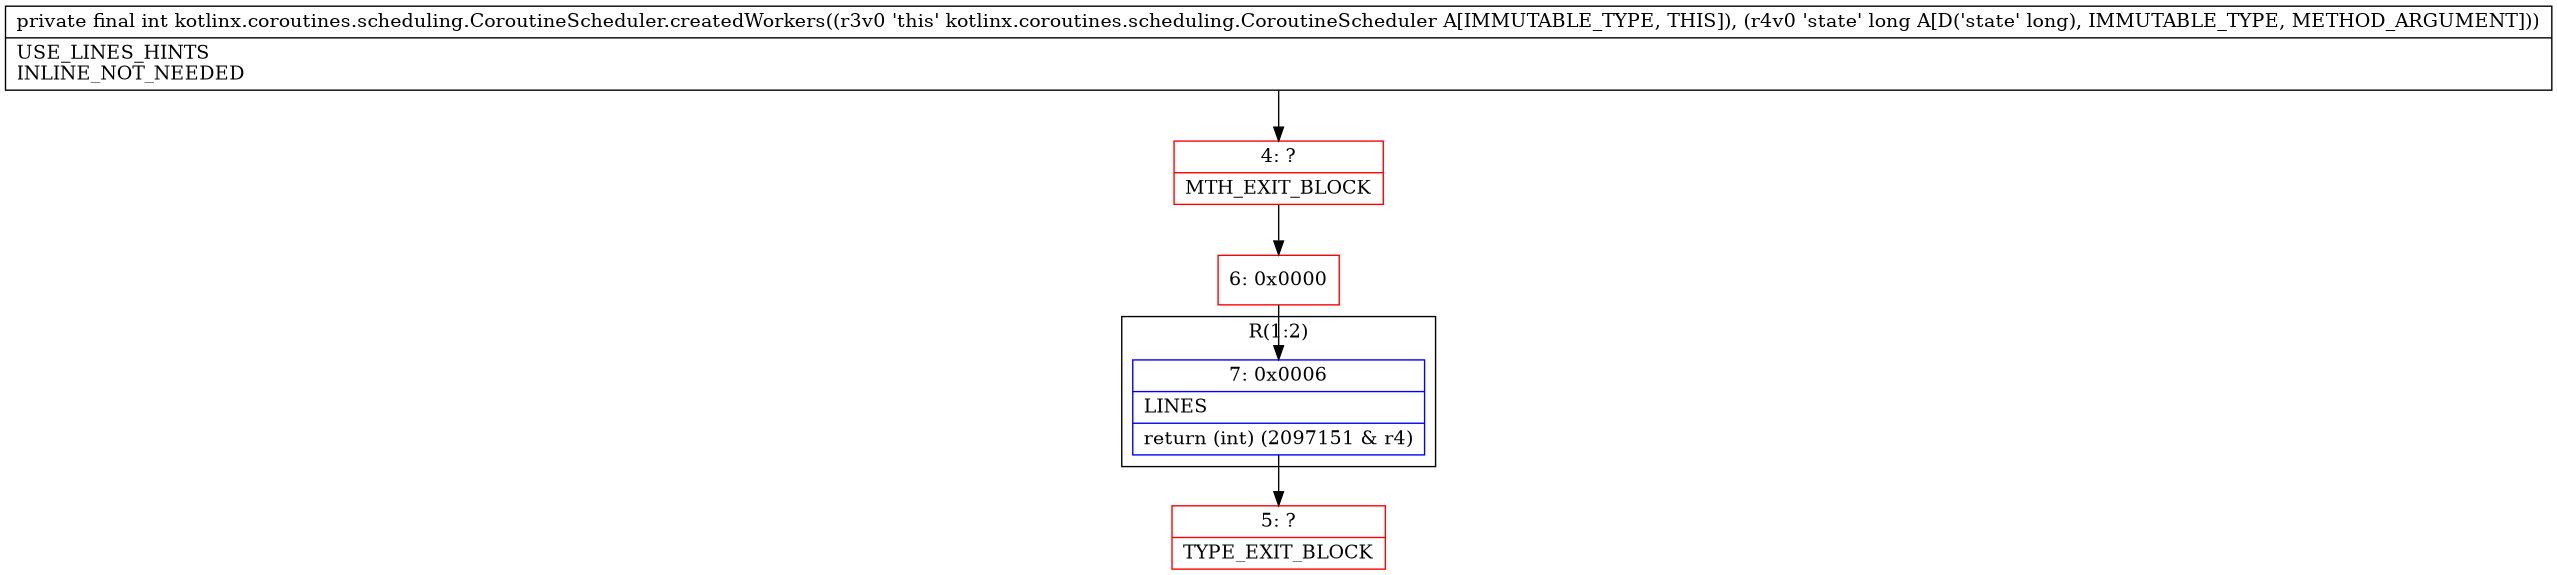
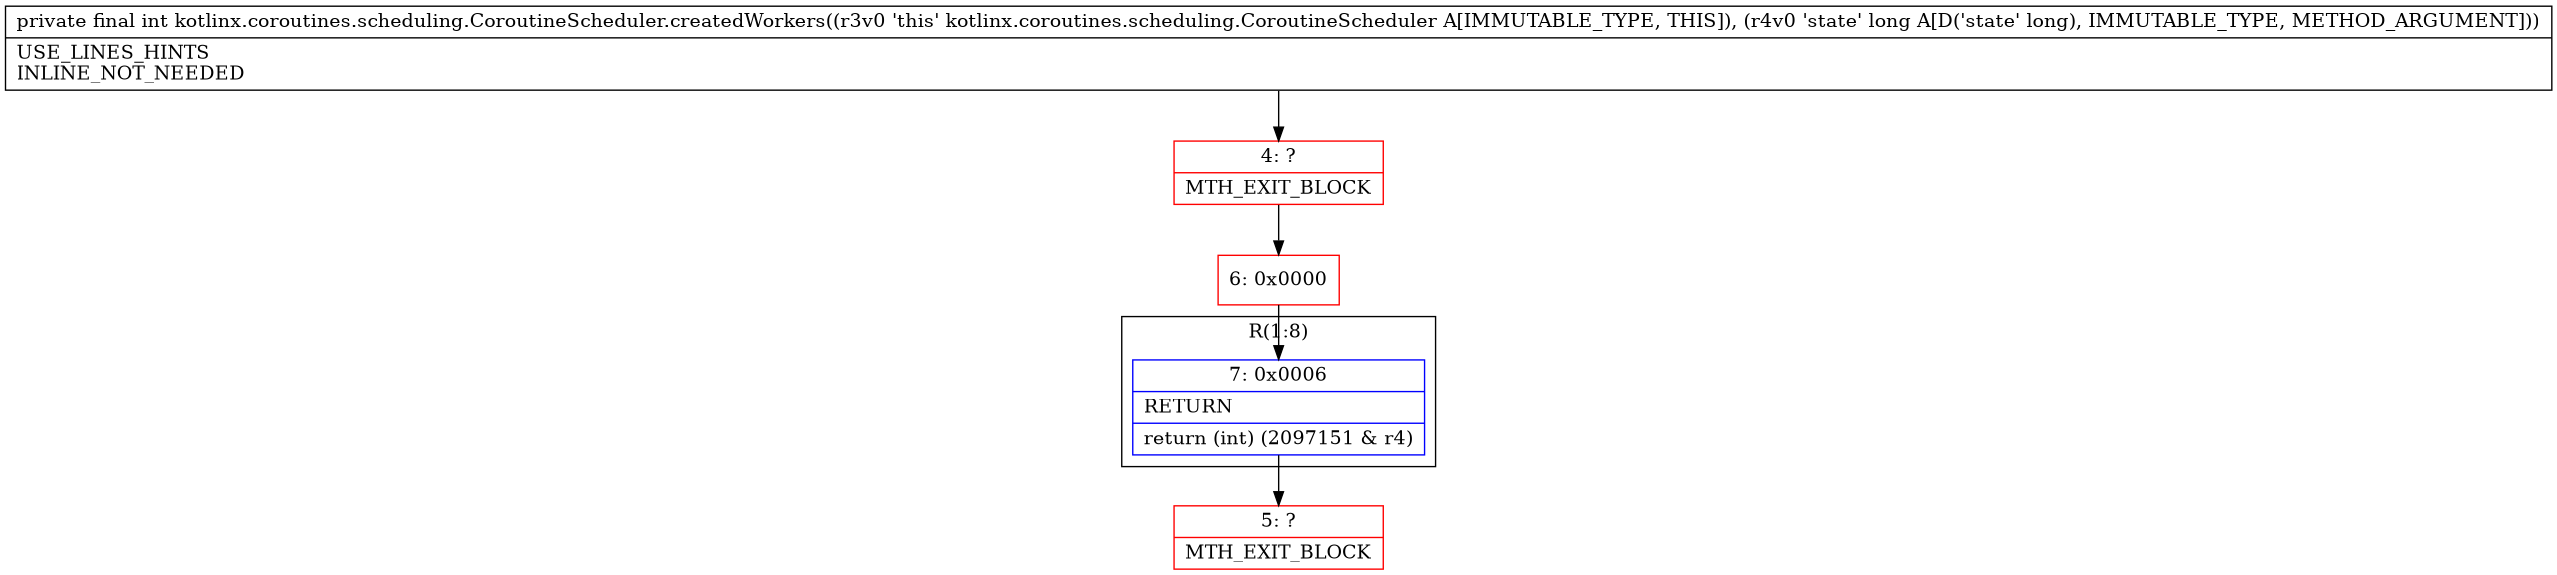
cluster "R(1:2)": label "R(1:2)" -> "R(1:8)"
node "7: 0x0006": text "LINES" -> "RETURN"
node "5: ?": text "TYPE_EXIT_BLOCK" -> "MTH_EXIT_BLOCK"
